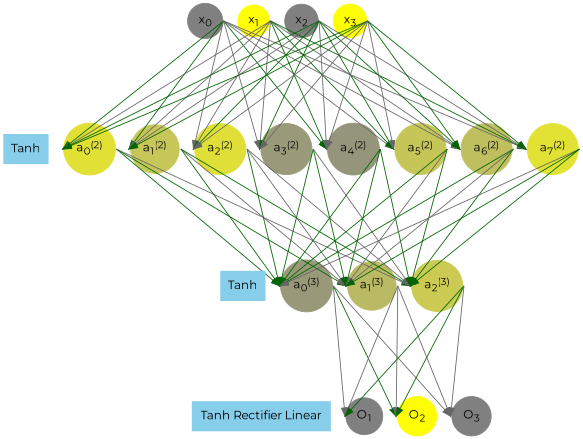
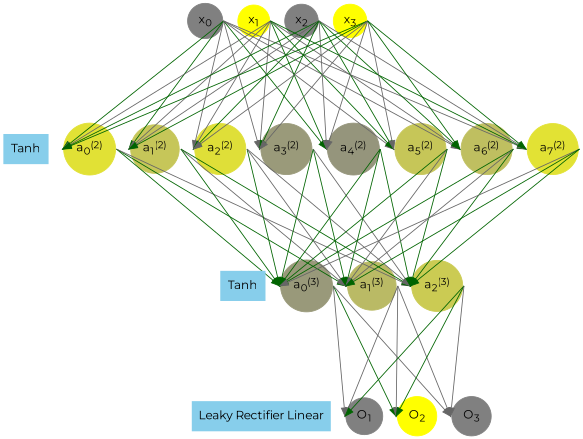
node "Tanh Rectifier Linear": label "Tanh Rectifier Linear" -> "Leaky Rectifier Linear"
